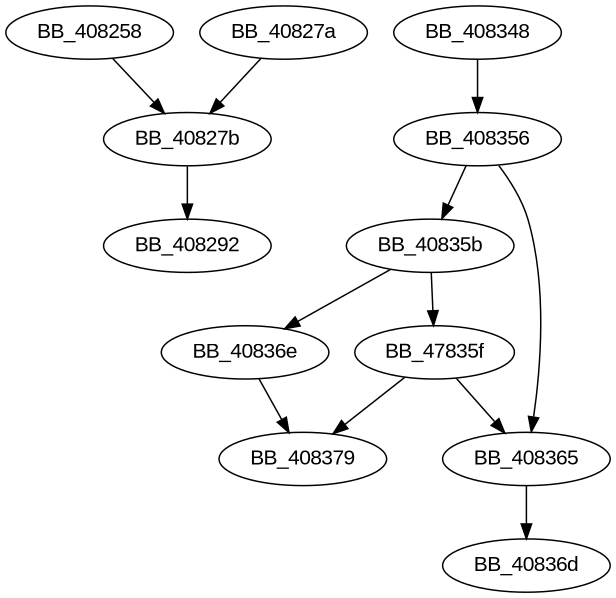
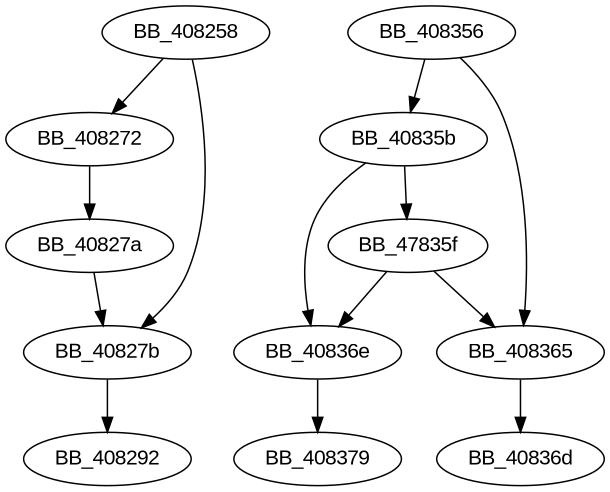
node "BB_408348": removed
node "BB_408272": added
edge "BB_47835f" -> "BB_408379": now "BB_47835f" -> "BB_40836e"
